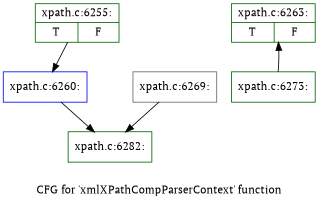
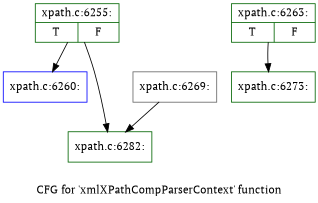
edge "xpath.c:6273:" -> "xpath.c:6263:": reversed
edge "xpath.c:6260:" -> "xpath.c:6282:": now "xpath.c:6255:" -> "xpath.c:6282:"
